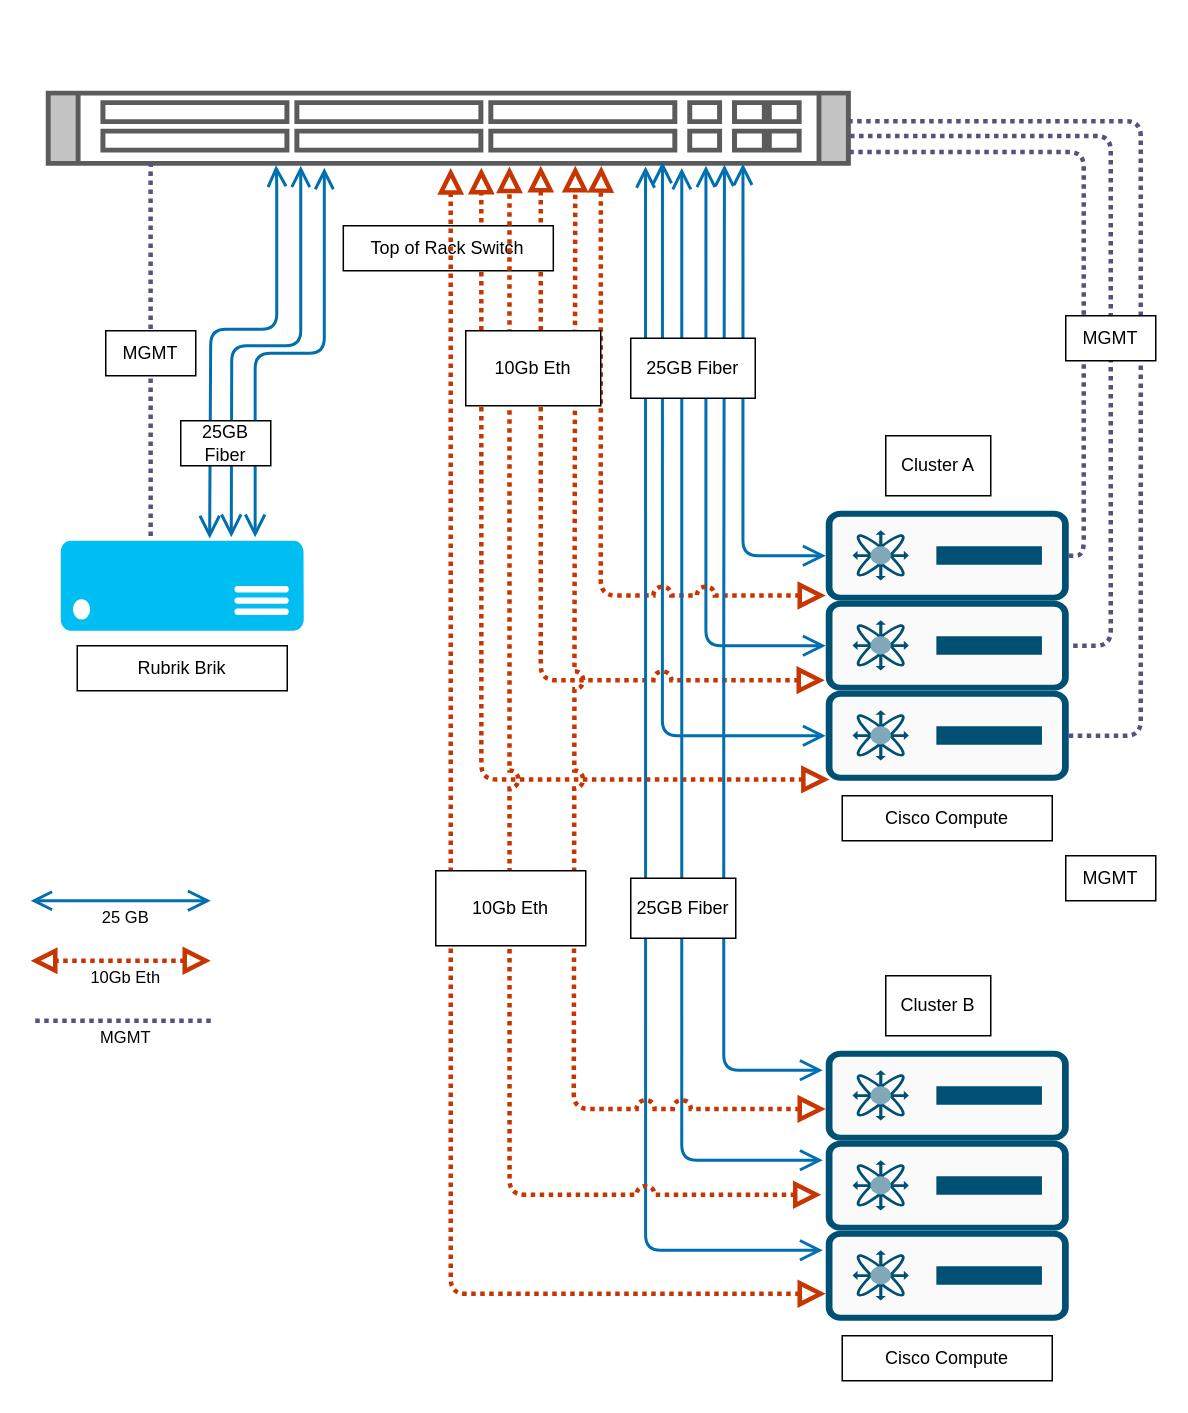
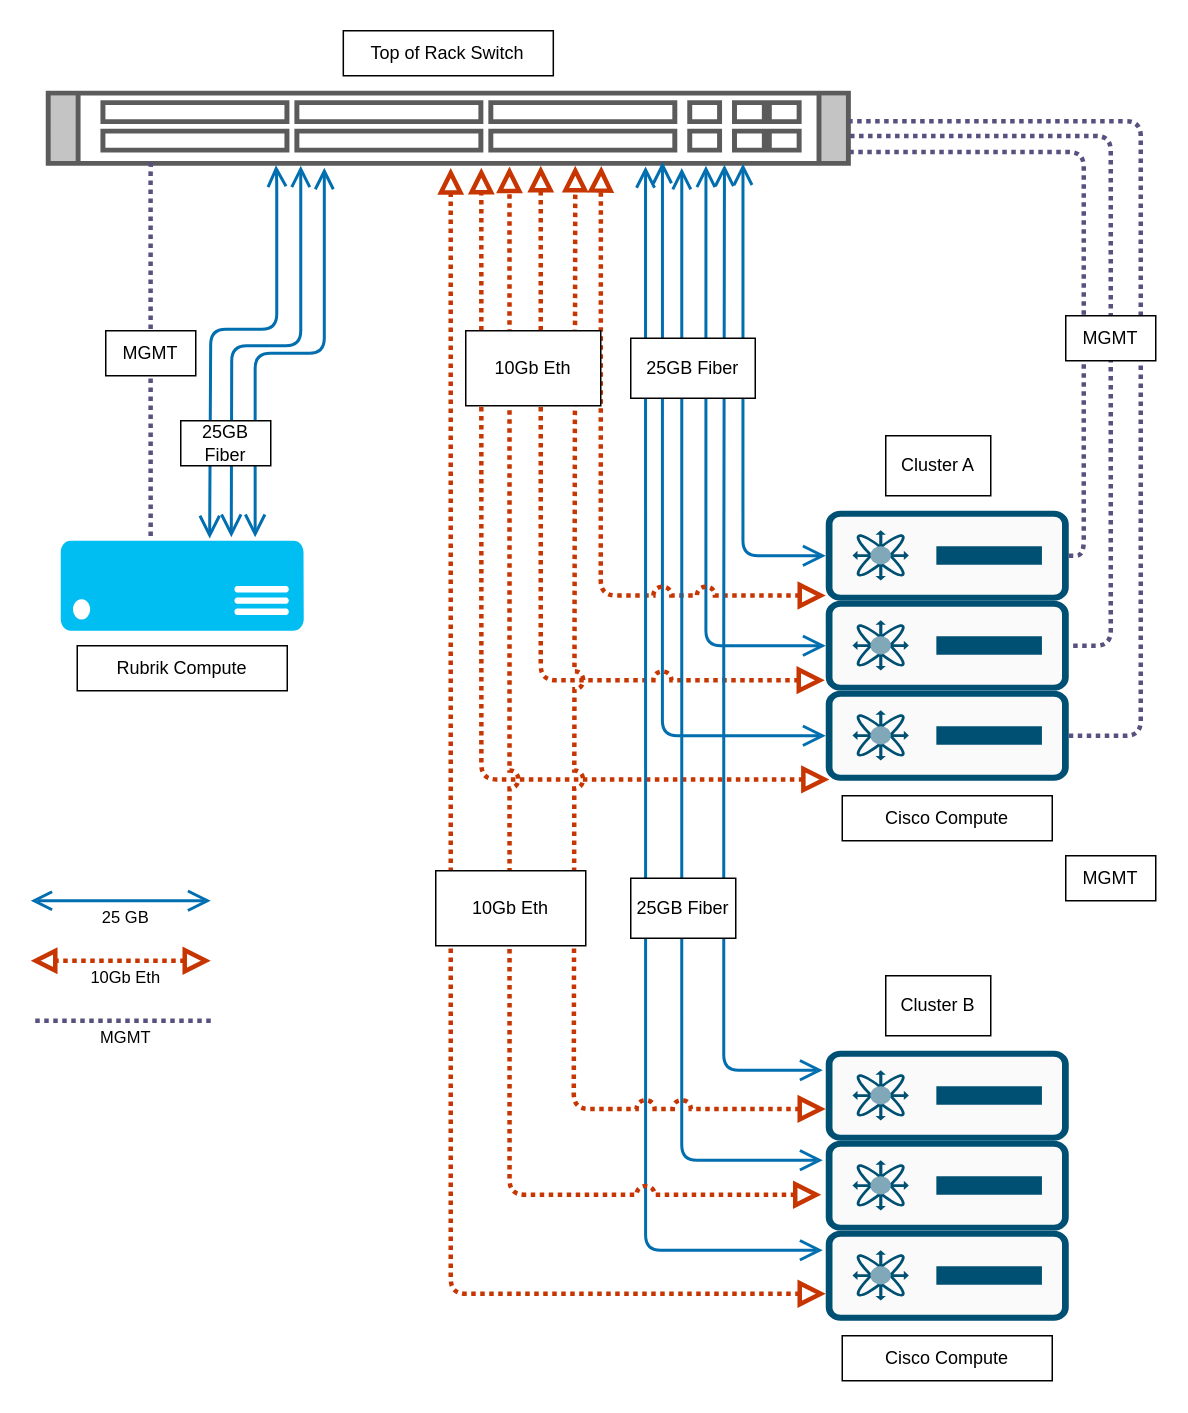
node "Top of Rack Switch": moved (448, 248) -> (448, 53)
node "Rubrik Brik": label "Rubrik Brik" -> "Rubrik Compute"
